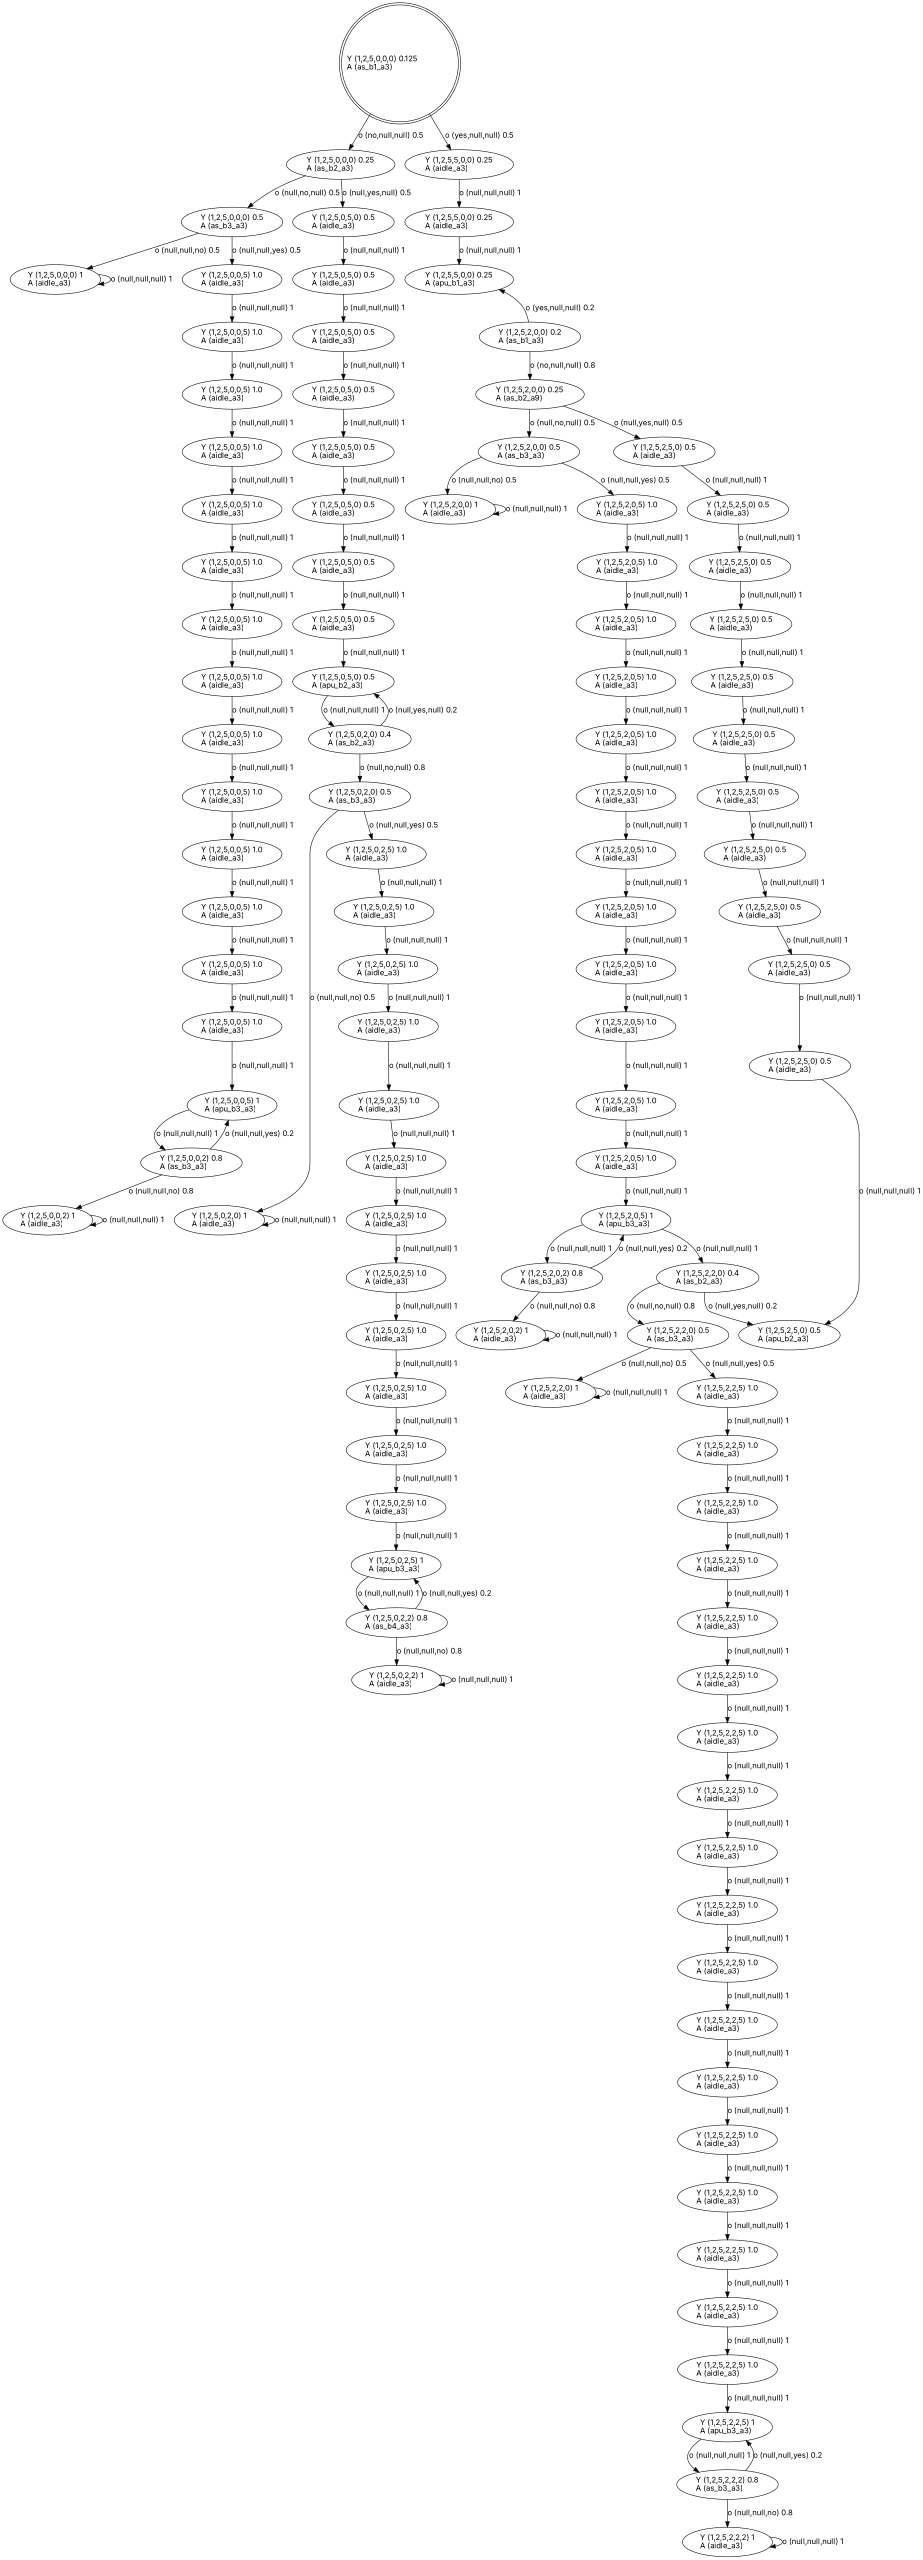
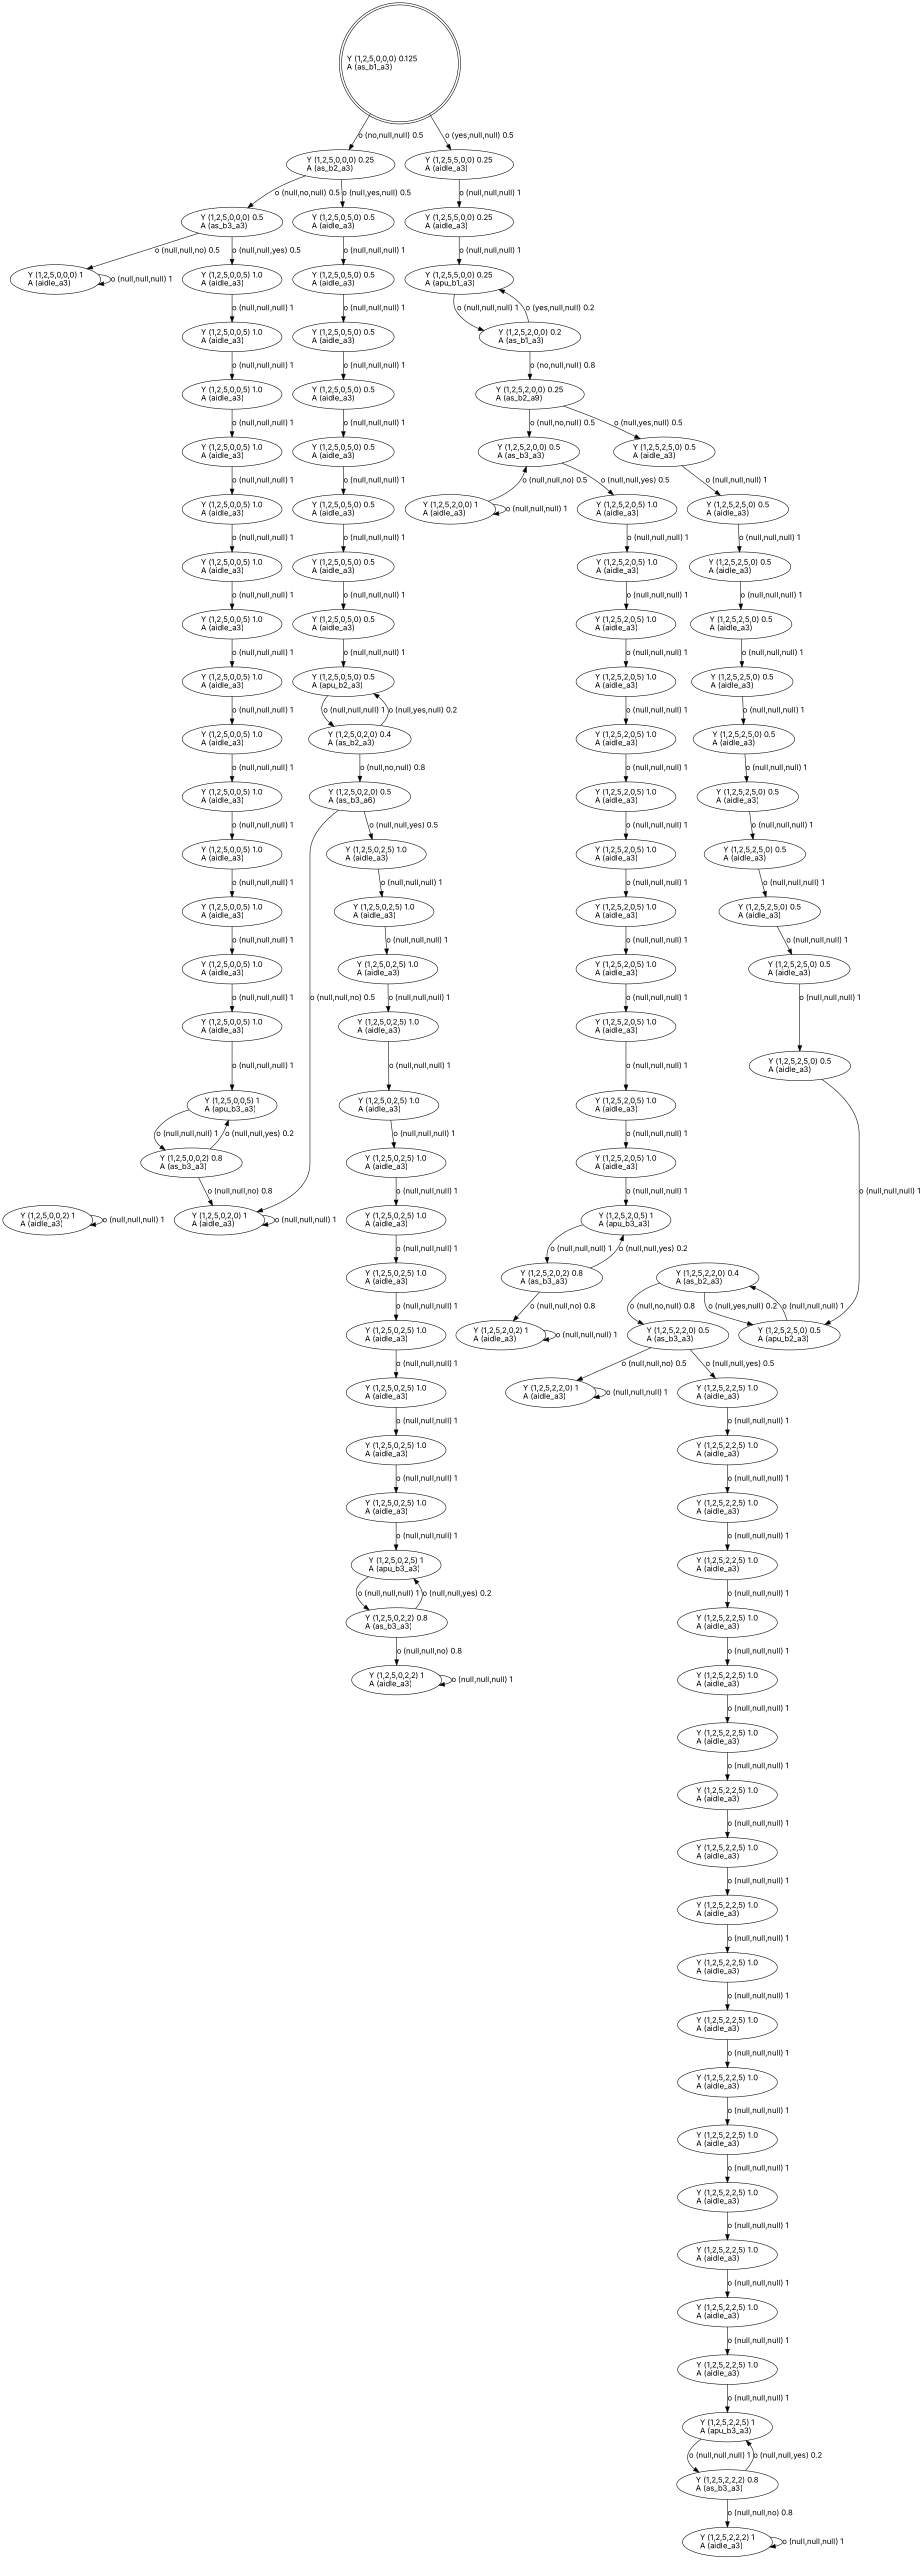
edge "Y (1,2,5,5,0,0) 0.25 A (apu_b1_a3)" -> "Y (1,2,5,2,0,0) 0.2 A (as_b1_a3)": added, label "o (null,null,null) 1"
edge "Y (1,2,5,2,0,0) 0.5 A (as_b3_a3)" -> "Y (1,2,5,2,0,0) 1 A (aidle_a3)": reversed
node "Y (1,2,5,0,2,0) 0.5 A (as_b3_a3)": label "Y (1,2,5,0,2,0) 0.5 A (as_b3_a3)" -> "Y (1,2,5,0,2,0) 0.5 A (as_b3_a6)"
edge "Y (1,2,5,0,0,2) 0.8 A (as_b3_a3)" -> "Y (1,2,5,0,0,2) 1 A (aidle_a3)": now "Y (1,2,5,0,0,2) 0.8 A (as_b3_a3)" -> "Y (1,2,5,0,2,0) 1 A (aidle_a3)"
edge "Y (1,2,5,2,0,5) 1 A (apu_b3_a3)" -> "Y (1,2,5,2,2,0) 0.4 A (as_b2_a3)": now "Y (1,2,5,2,5,0) 0.5 A (apu_b2_a3)" -> "Y (1,2,5,2,2,0) 0.4 A (as_b2_a3)"
node "Y (1,2,5,0,2,2) 0.8 A (as_b4_a3)": label "Y (1,2,5,0,2,2) 0.8 A (as_b4_a3)" -> "Y (1,2,5,0,2,2) 0.8 A (as_b3_a3)"
